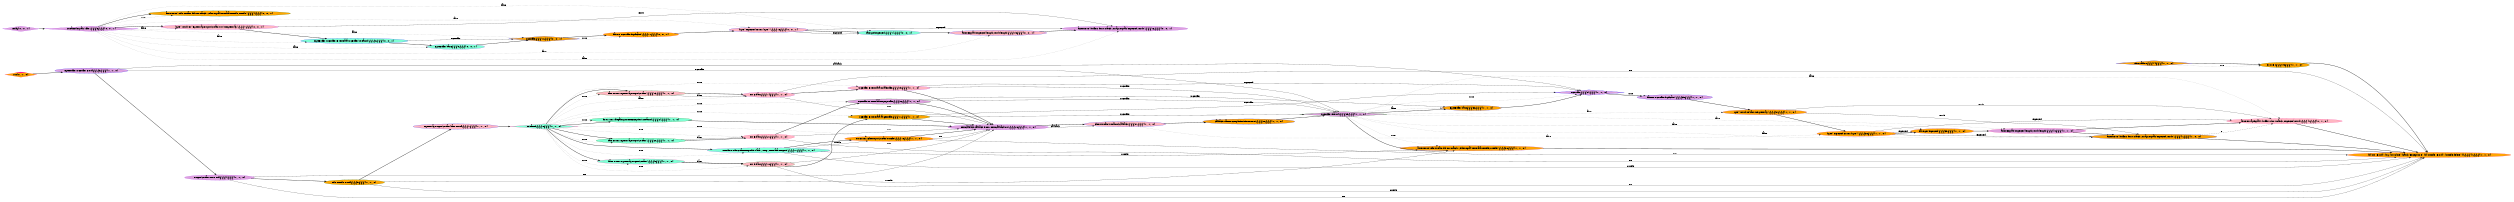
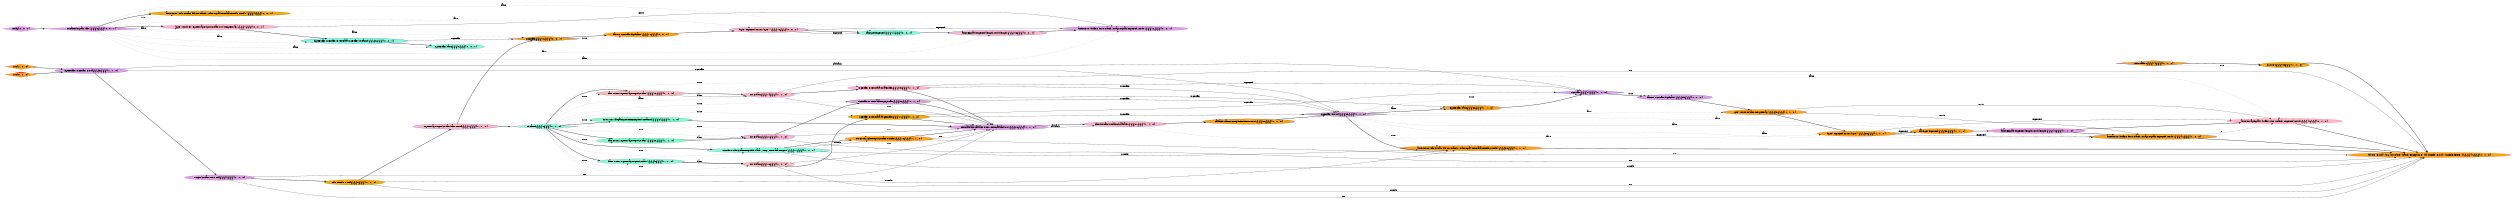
edge "ByteBuffer base@@@9@@@['0', '0', '1']" -> "srcBuffer@@@10@@@['0', '0', '1']": now "ByteArrayOutputStream baos = null@@@7@@@['1', '1', '0']" -> "srcBuffer@@@10@@@['0', '0', '1']"
node "run['1', '0', '0']": added
node "out = baos@@@21@@@['1', '1', '0']": color deeppink -> blue
